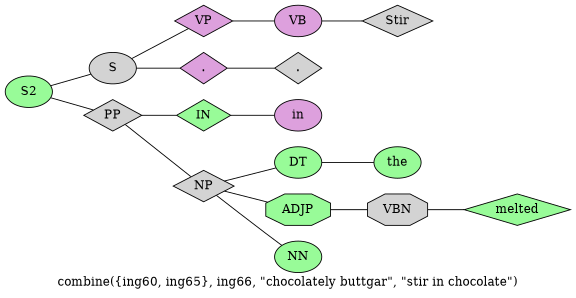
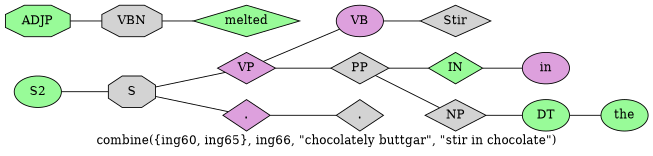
node "S": shape ellipse -> octagon
edge "S2" -- "PP": now "VP" -- "PP"
edge "NP" -- "ADJP": removed
node "NN": removed
